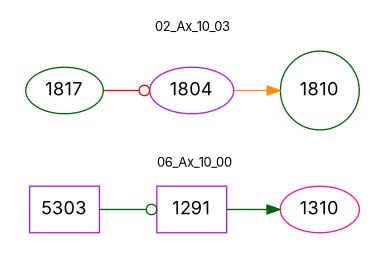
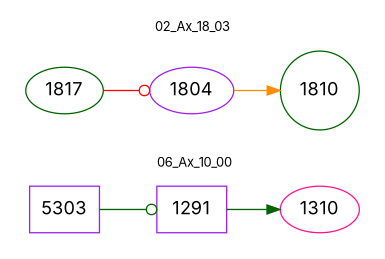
cluster "02_Ax_10_03": label "02_Ax_10_03" -> "02_Ax_18_03"
